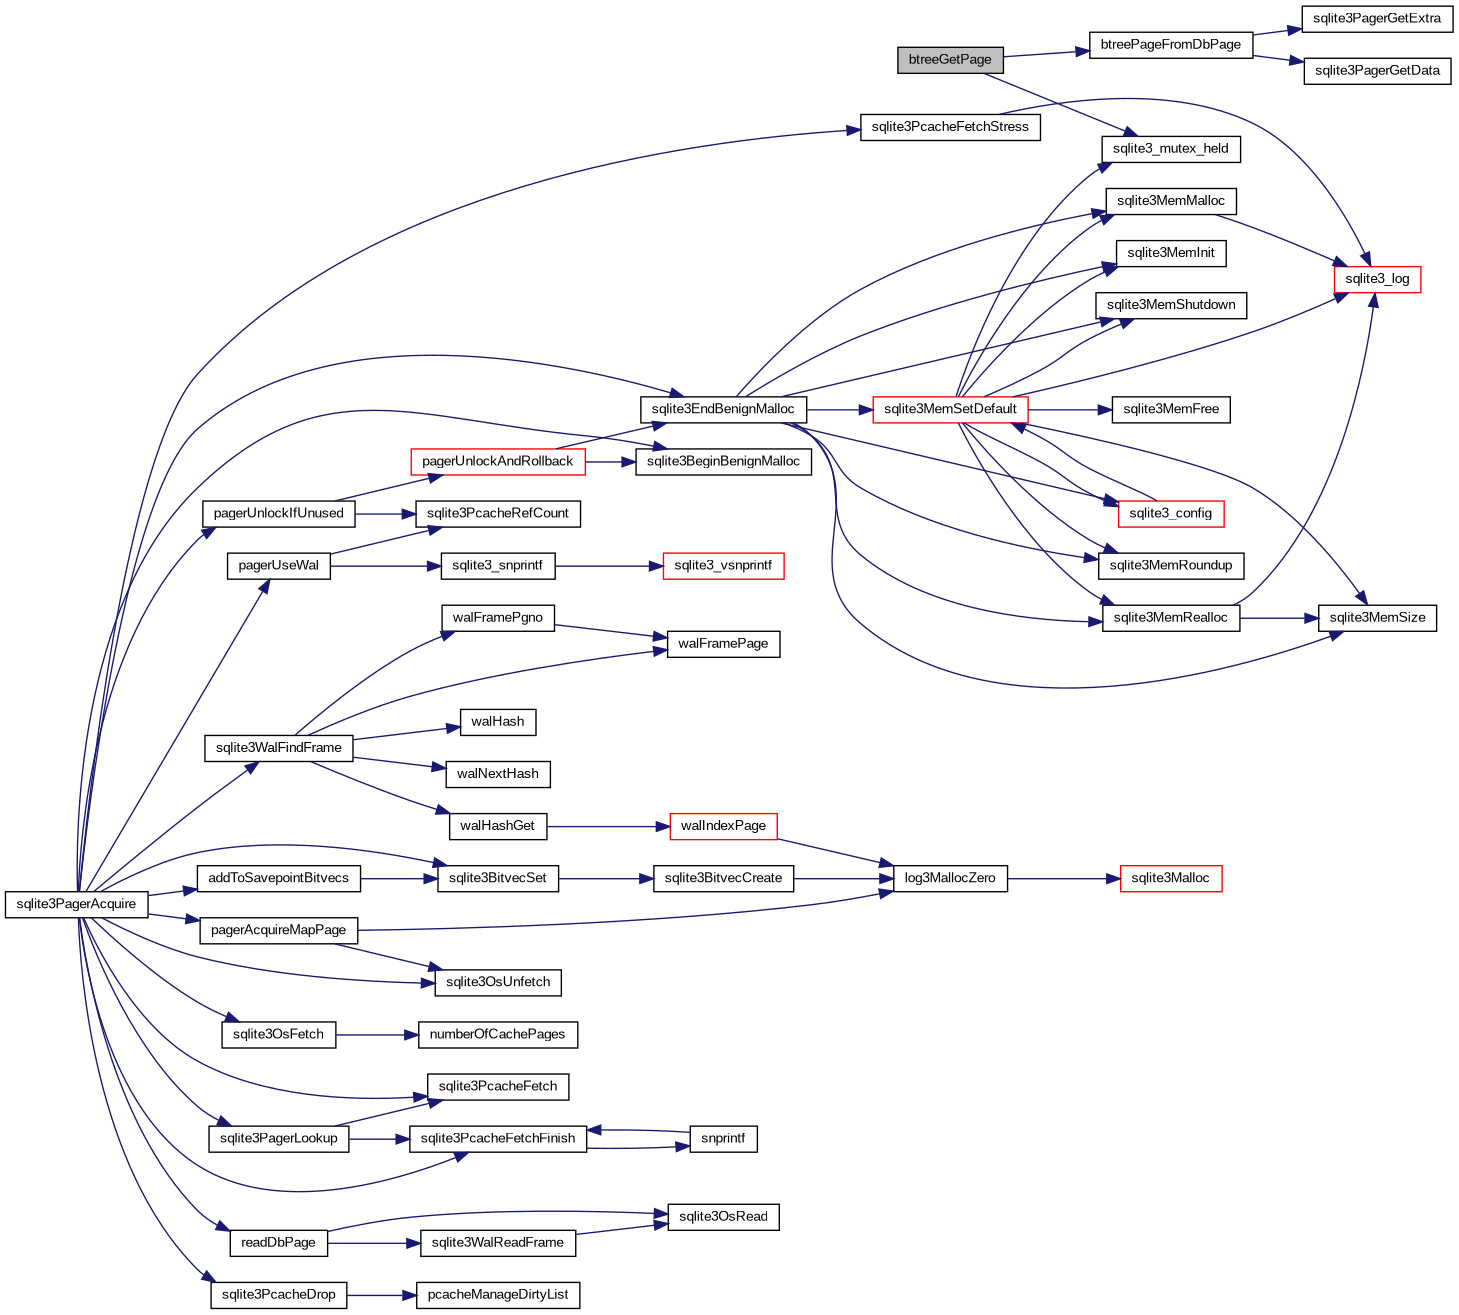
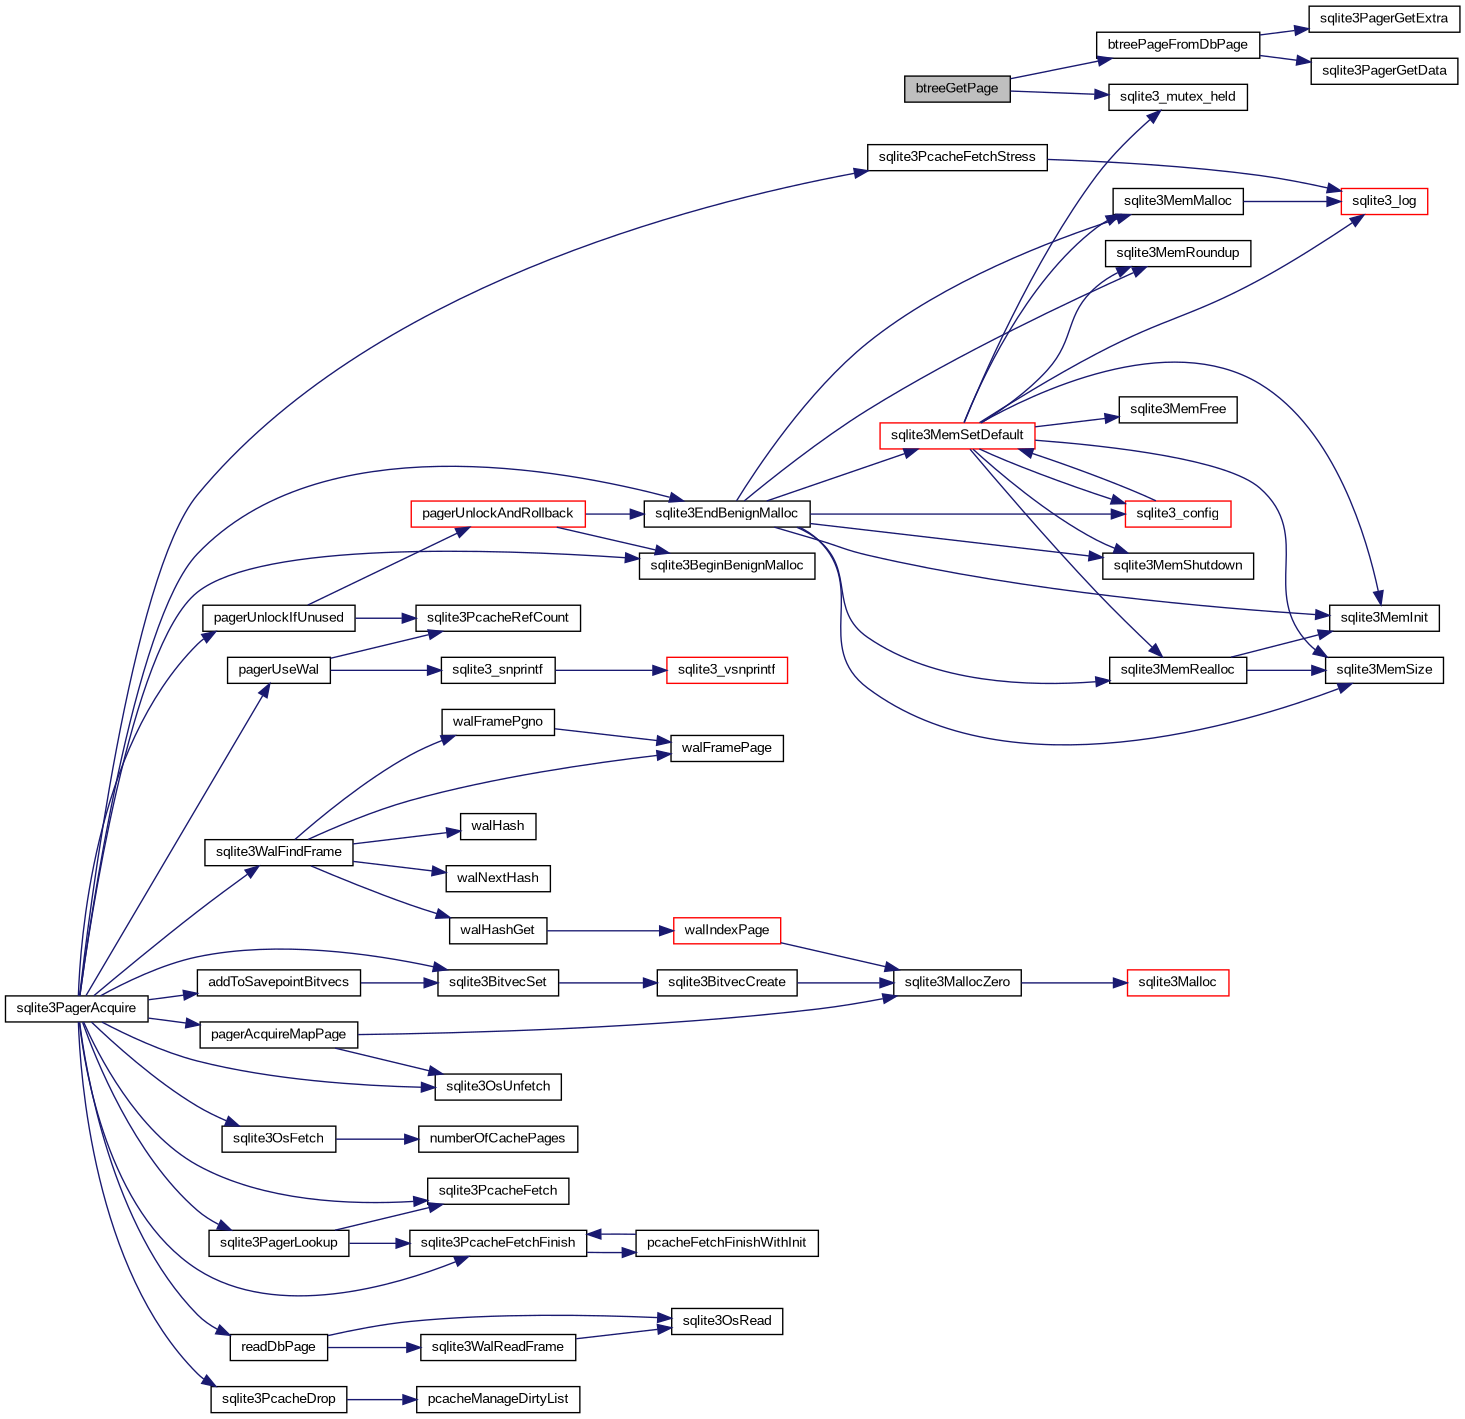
edge "sqlite3MemRealloc" -> "sqlite3_log": now "sqlite3MemRealloc" -> "sqlite3MemInit"
node "log3MallocZero": label "log3MallocZero" -> "sqlite3MallocZero"
node "snprintf": label "snprintf" -> "pcacheFetchFinishWithInit"
